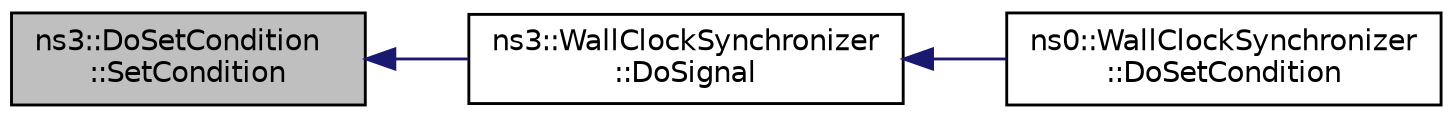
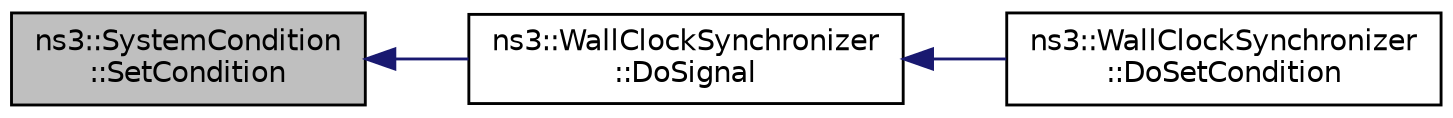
node "ns3::DoSetCondition ::SetCondition": label "ns3::DoSetCondition ::SetCondition" -> "ns3::SystemCondition ::SetCondition"
node "ns0::WallClockSynchronizer ::DoSetCondition": label "ns0::WallClockSynchronizer ::DoSetCondition" -> "ns3::WallClockSynchronizer ::DoSetCondition"
